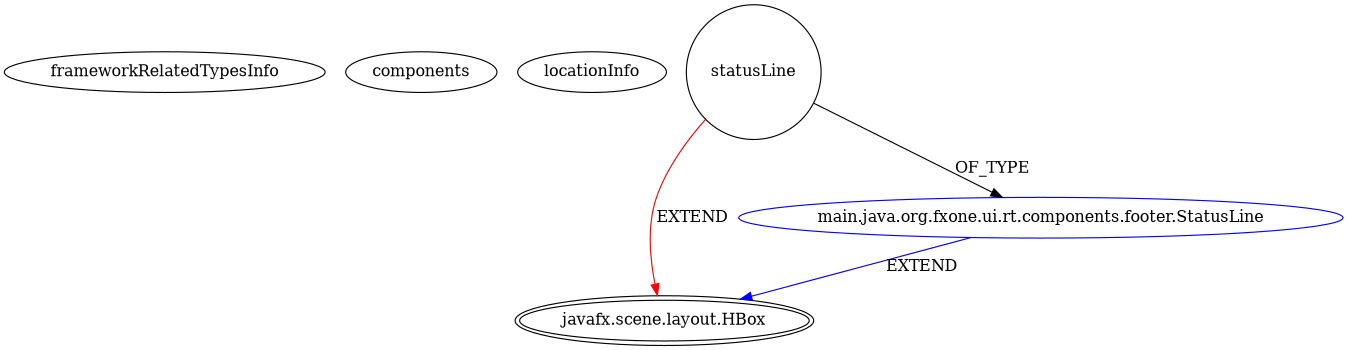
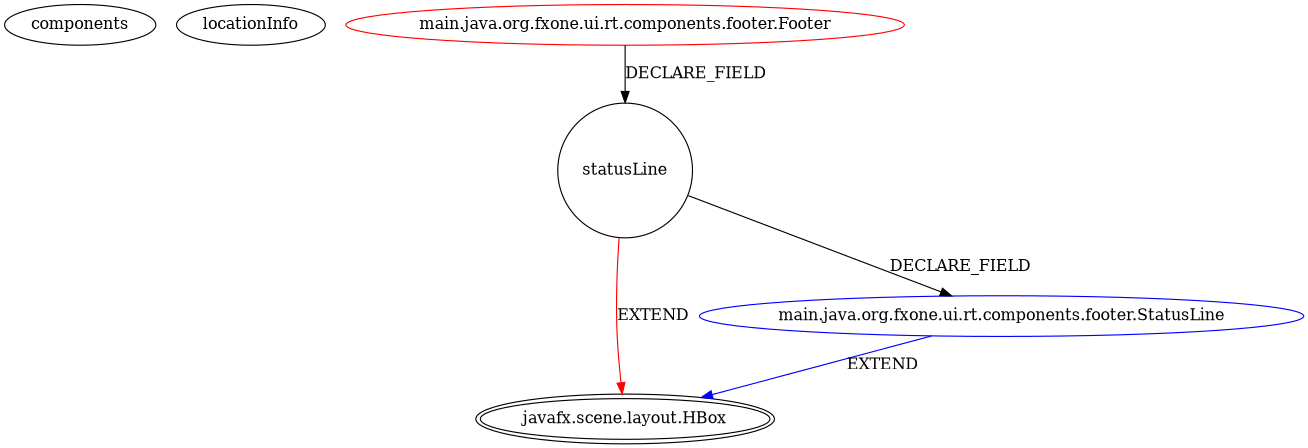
node "main.java.org.fxone.ui.rt.components.footer.Footer": added
node "frameworkRelatedTypesInfo": removed
edge "statusLine" -> "main.java.org.fxone.ui.rt.components.footer.StatusLine": label "OF_TYPE" -> "DECLARE_FIELD"
